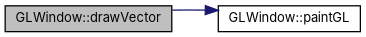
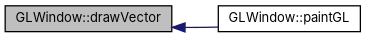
edge "GLWindow::drawVector" -> "GLWindow::paintGL": reversed
